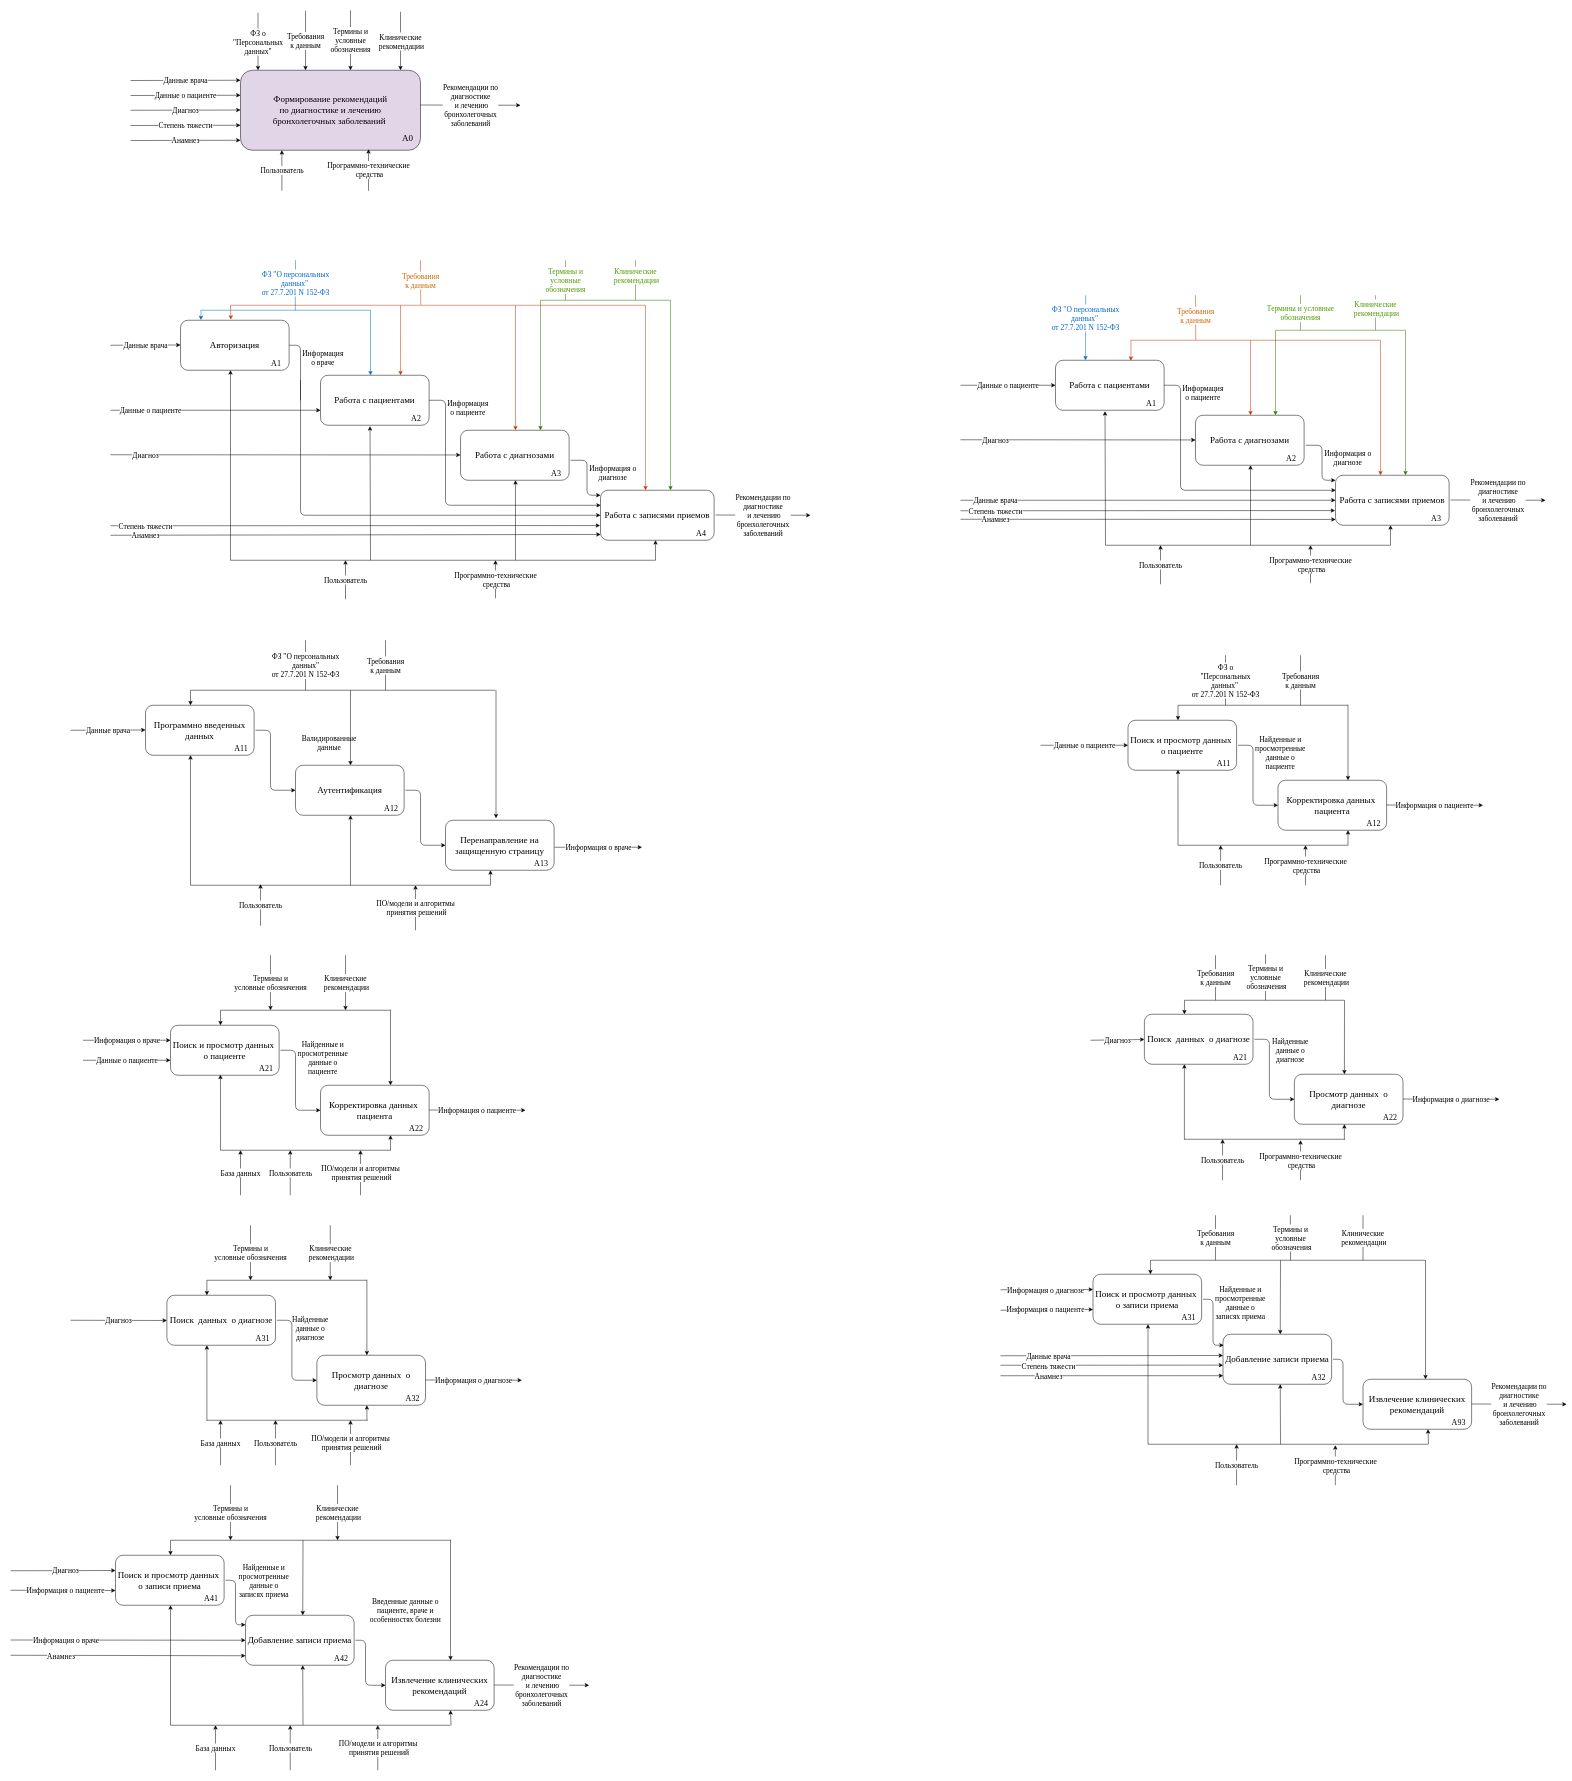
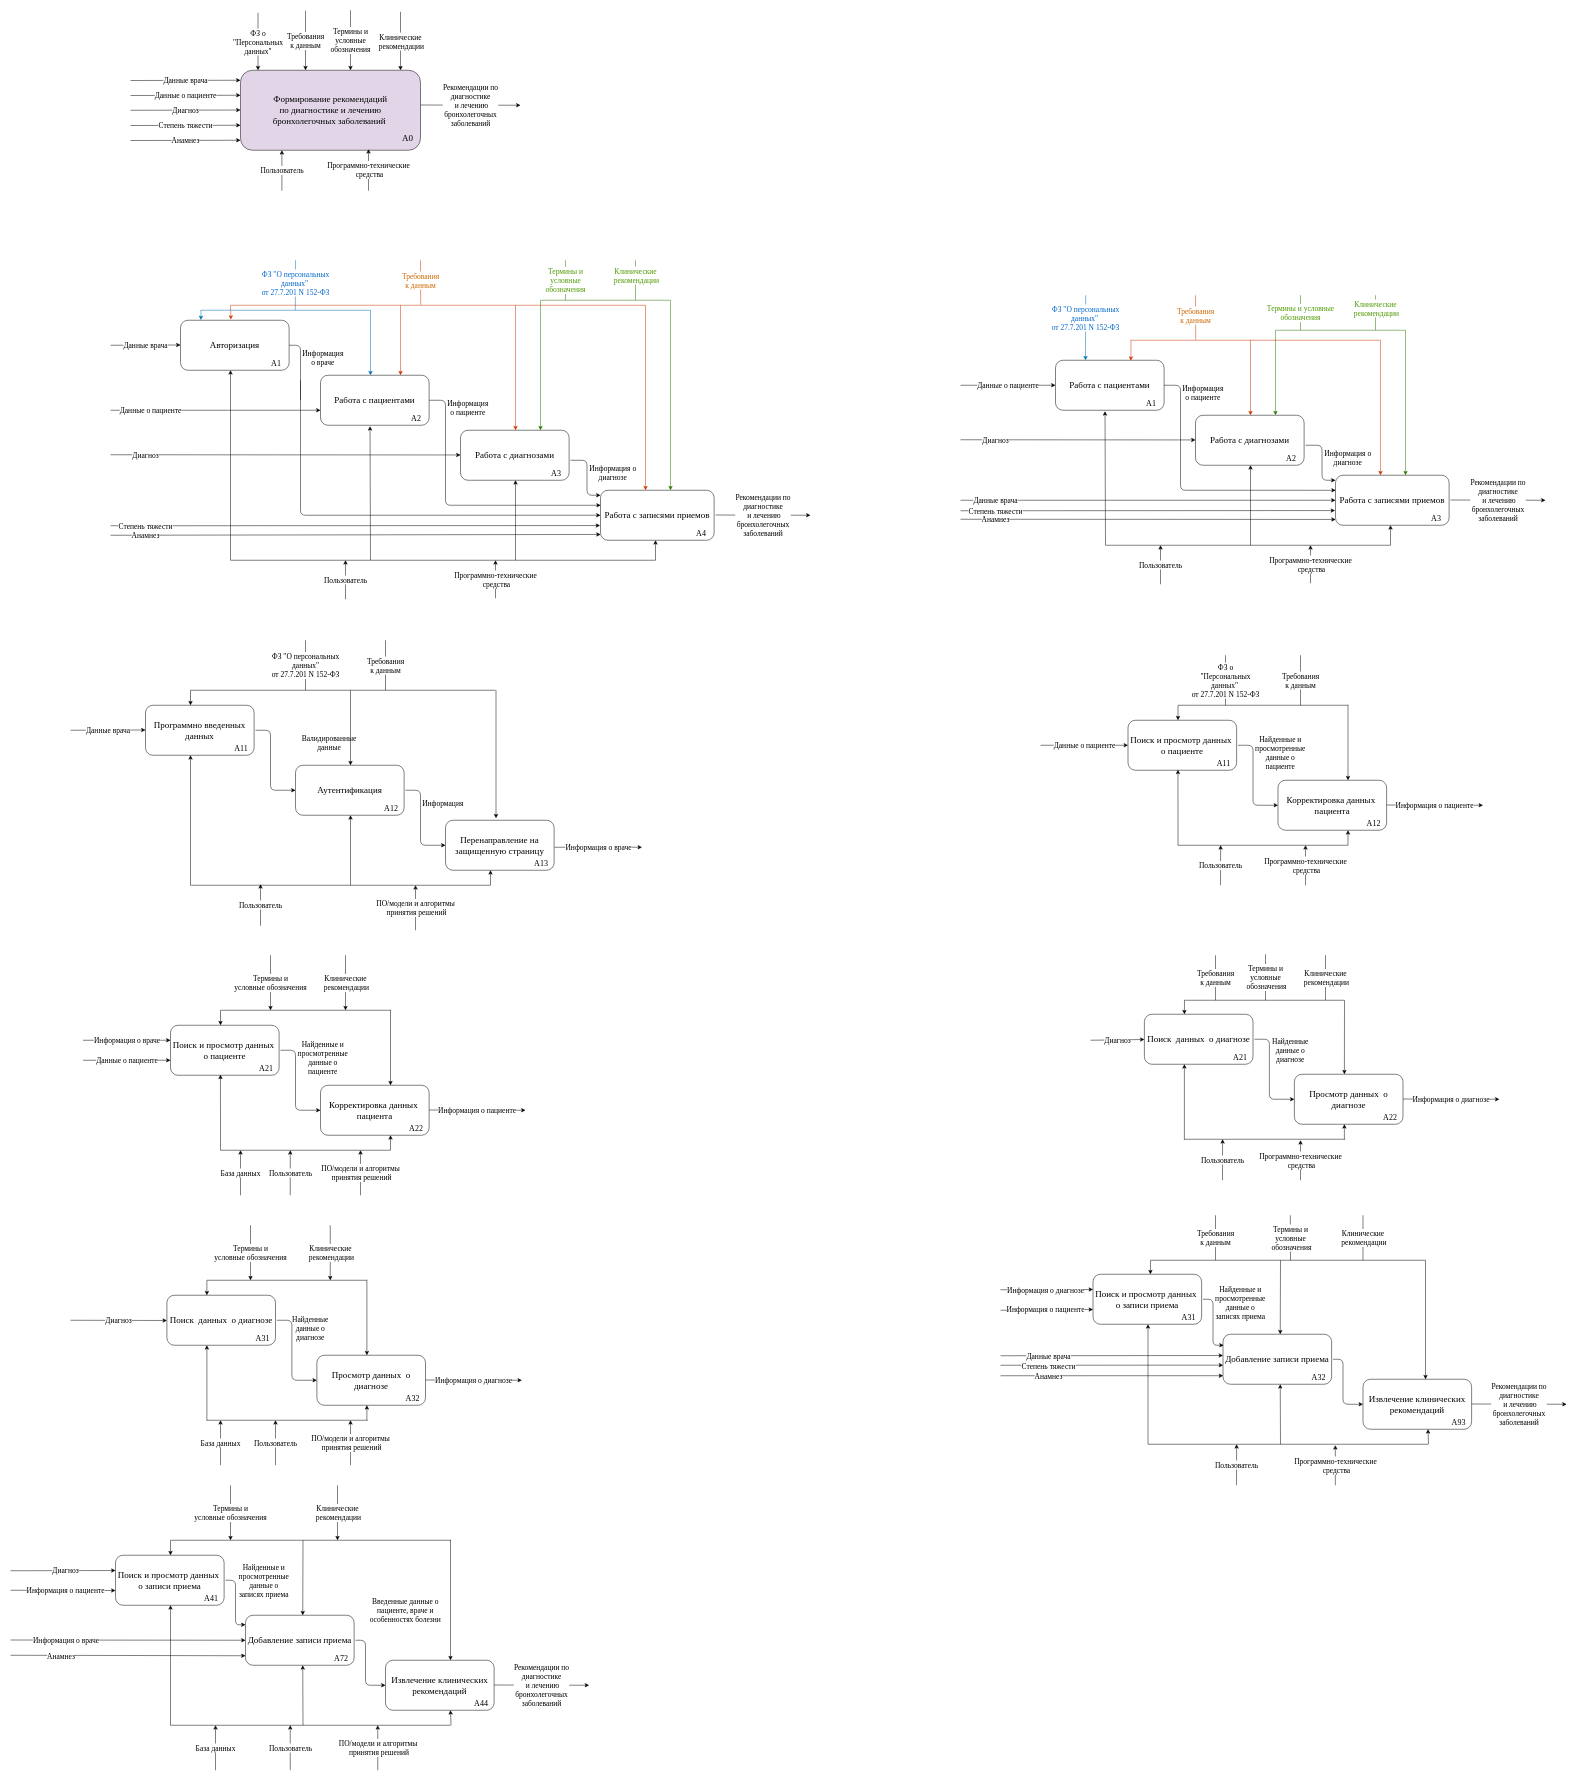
node "Информация": added
node "А42": label "А42" -> "А72"
node "А24": label "А24" -> "А44"
